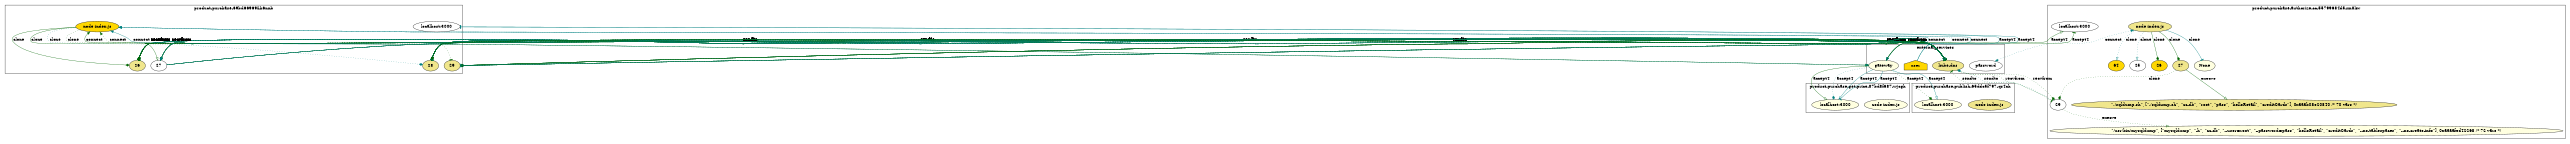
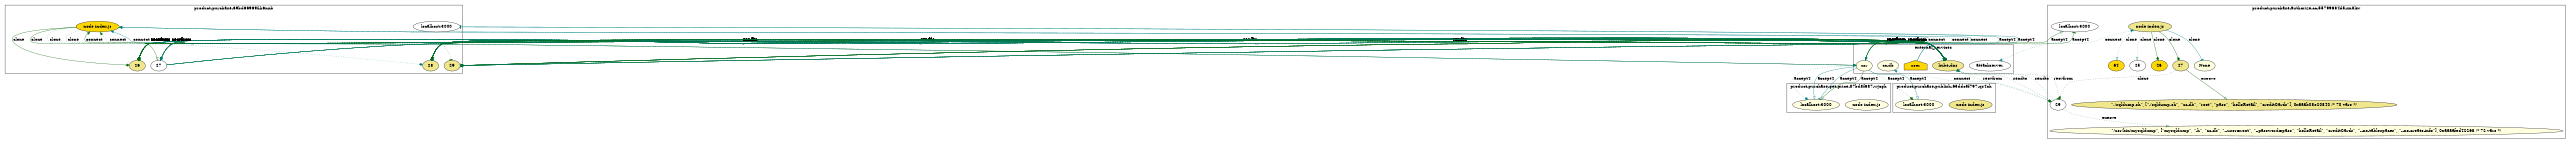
node "gateway": label "gateway" -> "usr"
node "cc-db": added
node "password": label "password" -> "attackserver"
